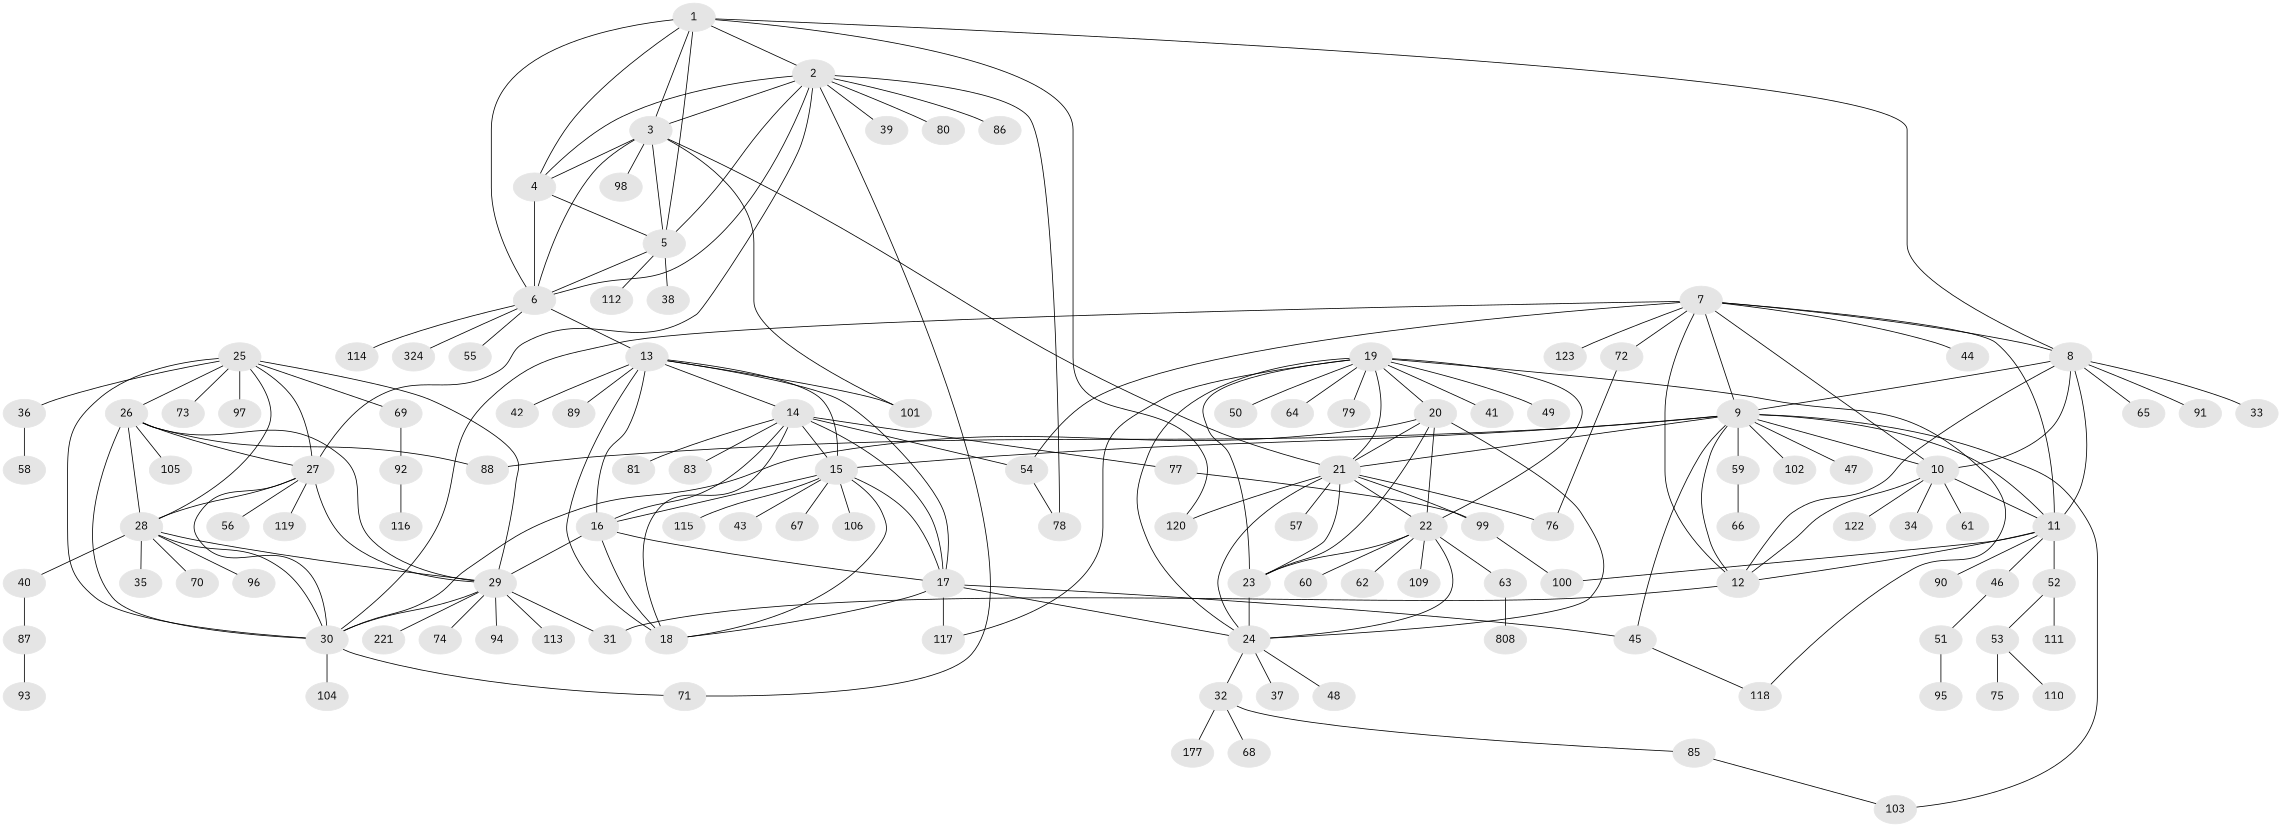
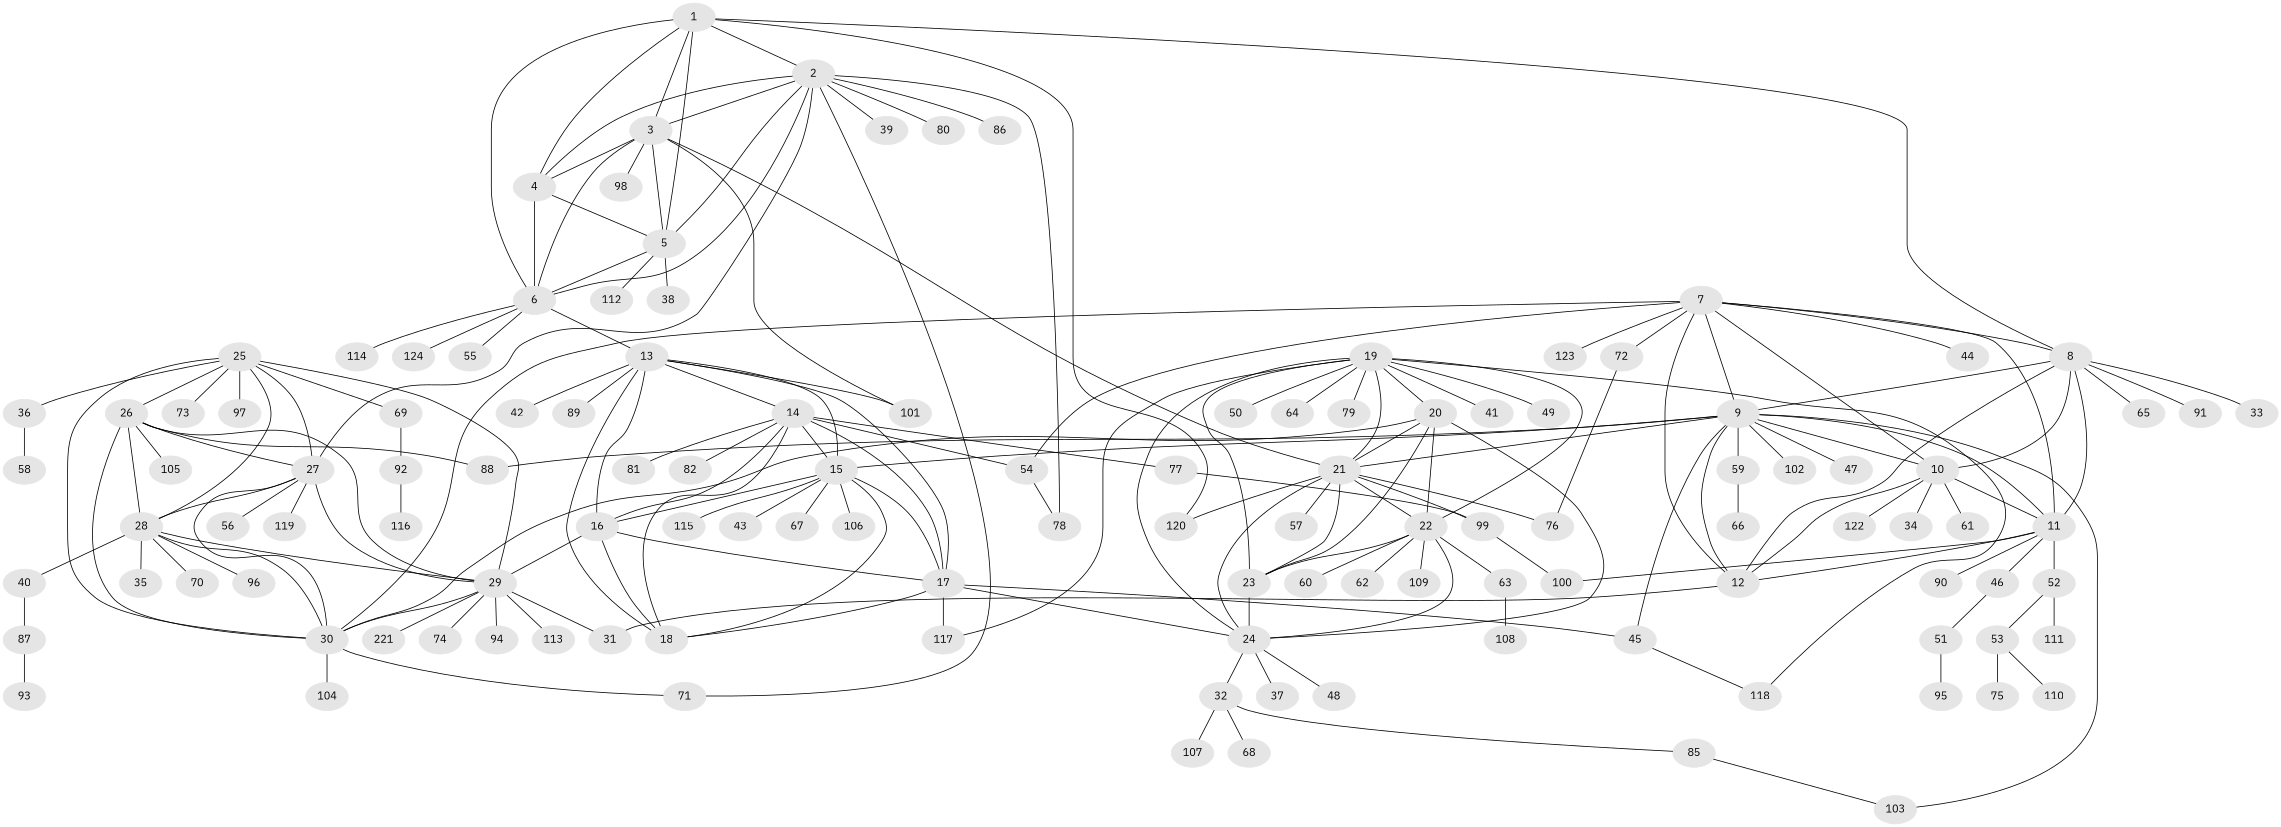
node "324": label "324" -> "124"
node "83": label "83" -> "82"
node "808": label "808" -> "108"
node "177": label "177" -> "107"
